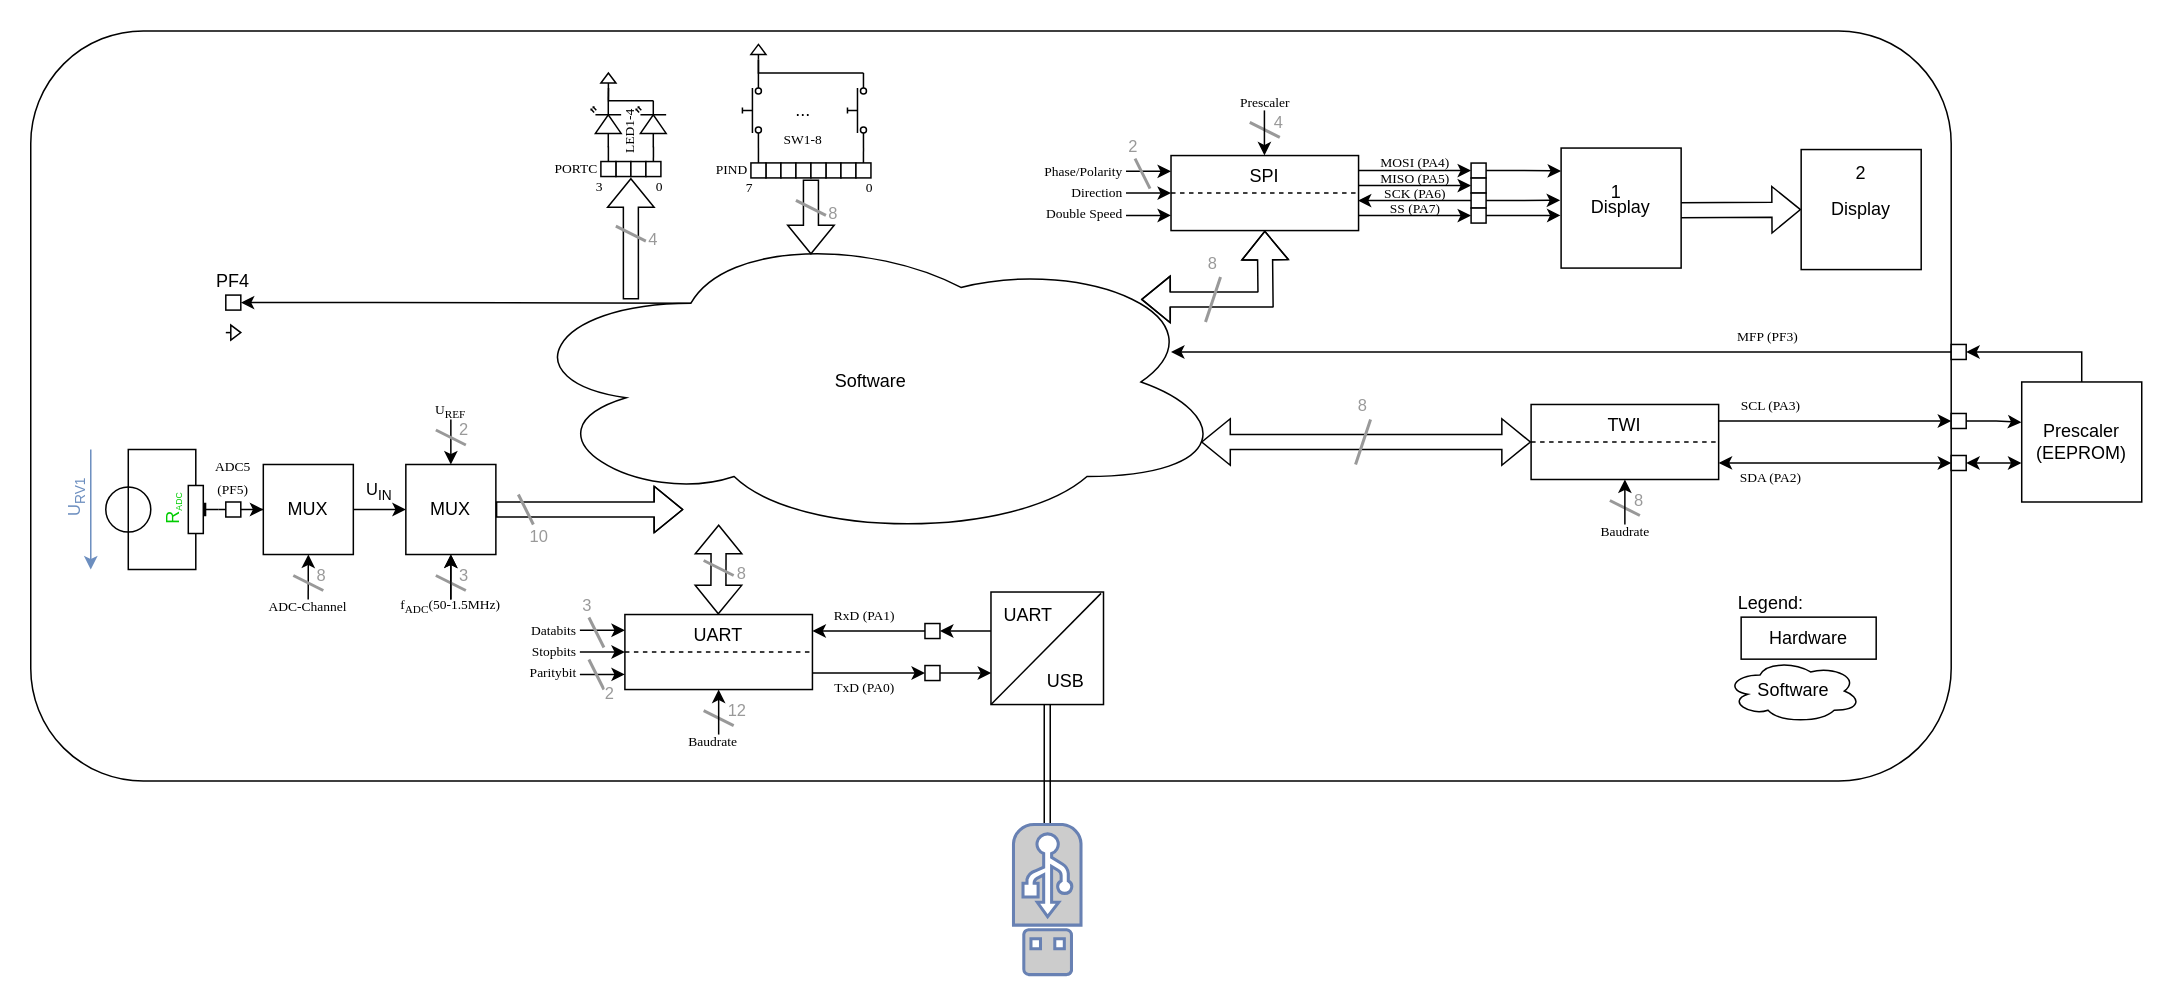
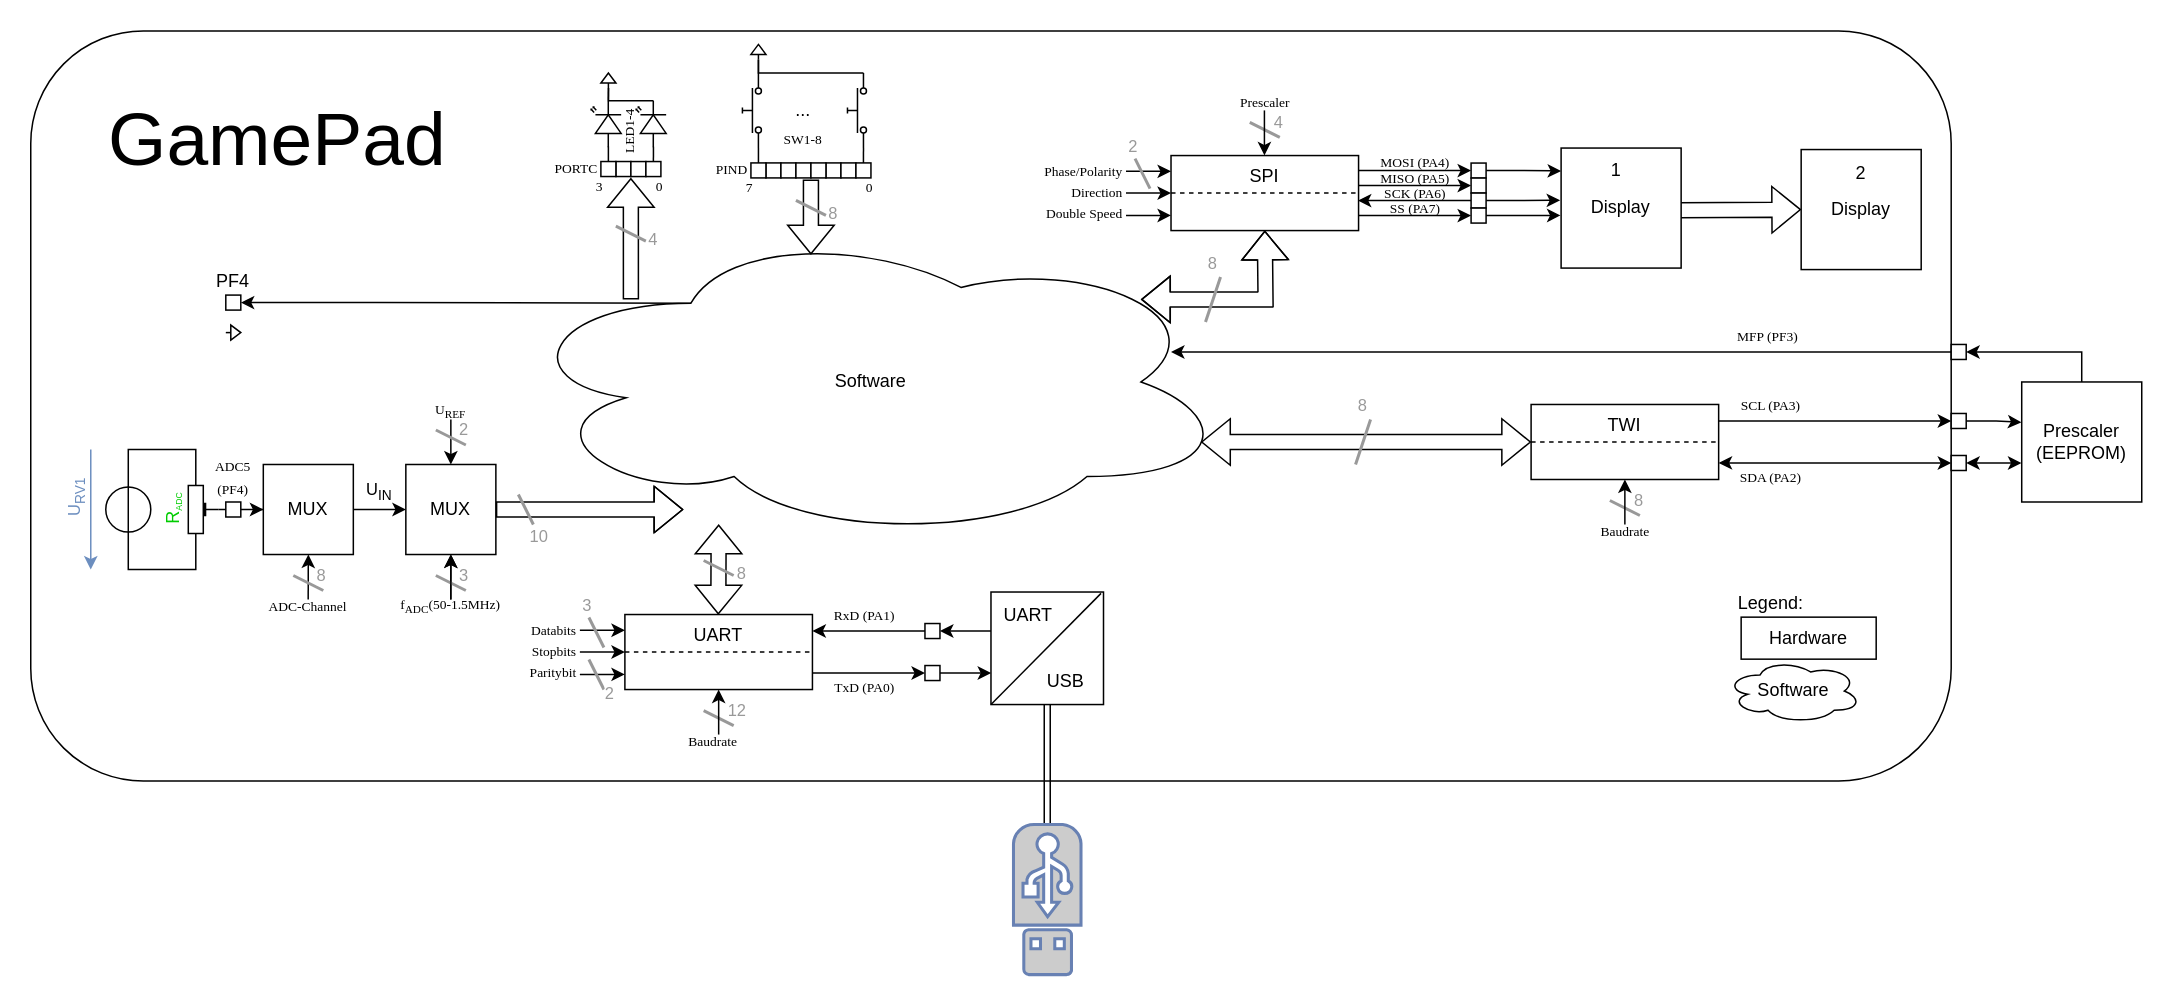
node "GamePad": added
node "1": moved (1616, 193) -> (1616, 170)
node "ADC5 (PF5)": label "ADC5 (PF5)" -> "ADC5 (PF4)"
